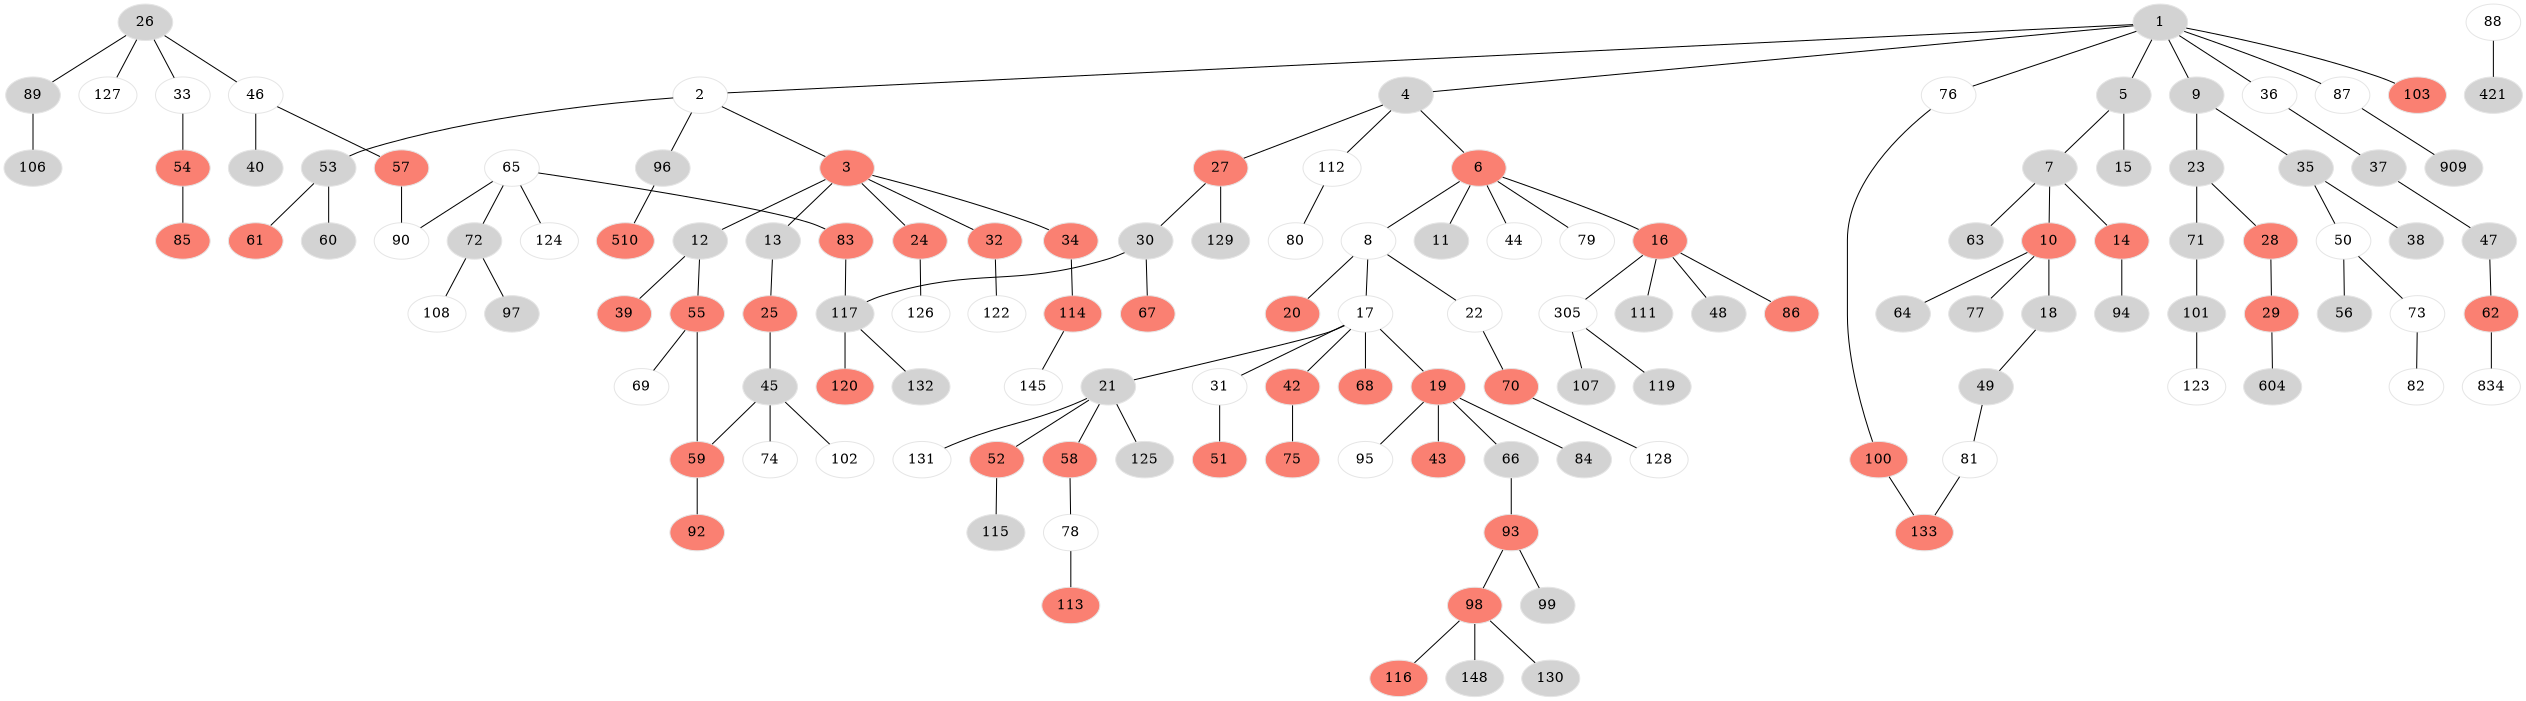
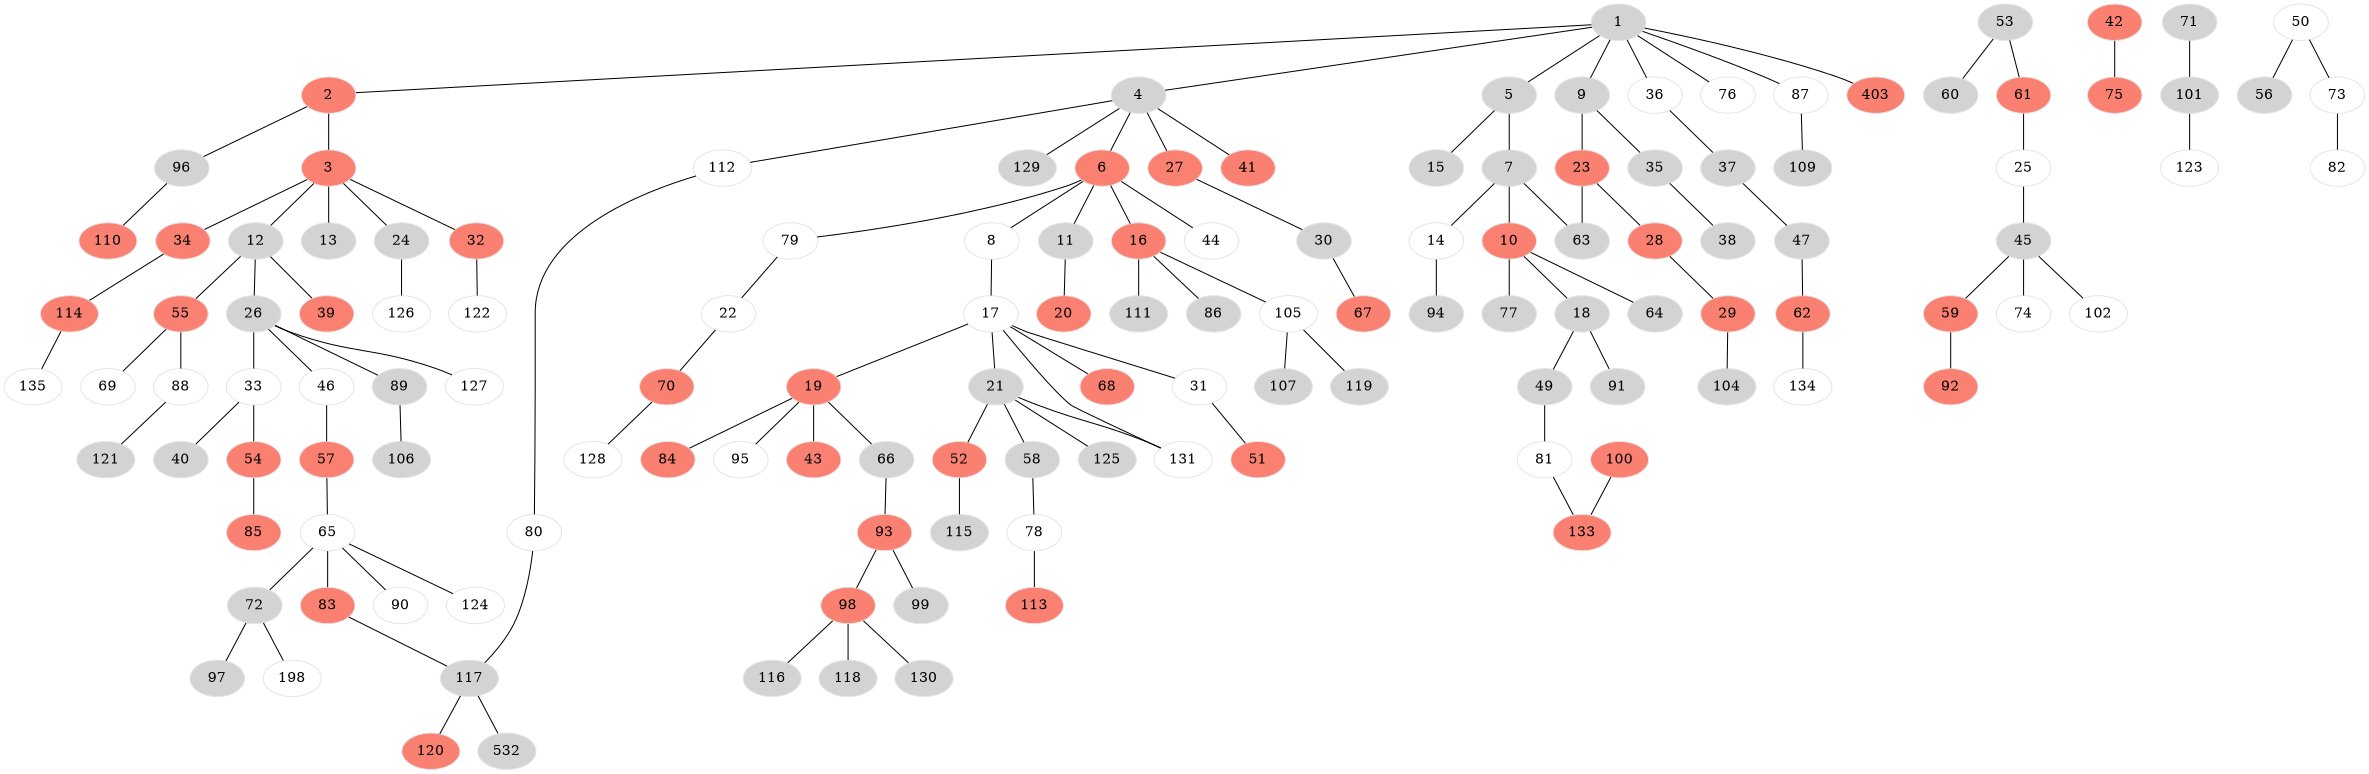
node "2": fillcolor white -> salmon
node "103": label "103" -> "403"
node "421": label "421" -> "121"
edge "2" -- "53": removed
edge "46" -- "40": now "33" -- "40"
node "41": added
node "23": fillcolor lightgrey -> salmon
node "909": label "909" -> "109"
edge "57" -- "90": now "57" -- "65"
edge "27" -- "129": now "4" -- "129"
edge "23" -- "71": now "23" -- "63"
edge "35" -- "50": removed
node "510": label "510" -> "110"
node "24": fillcolor salmon -> lightgrey
node "14": fillcolor salmon -> white
edge "76" -- "100": removed
edge "30" -- "117": now "80" -- "117"
edge "8" -- "20": now "11" -- "20"
edge "8" -- "22": now "79" -- "22"
edge "12" -- "26": added
edge "13" -- "25": now "61" -- "25"
node "108": label "108" -> "198"
node "25": fillcolor salmon -> white
node "305": label "305" -> "105"
node "48": removed
node "86": fillcolor salmon -> lightgrey
edge "17" -- "42": now "17" -- "131"
edge "55" -- "59": now "55" -- "88"
node "132": label "132" -> "532"
node "145": label "145" -> "135"
node "91": added
node "604": label "604" -> "104"
node "834": label "834" -> "134"
node "58": fillcolor salmon -> lightgrey
node "84": fillcolor lightgrey -> salmon
node "116": fillcolor salmon -> lightgrey
node "148": label "148" -> "118"
